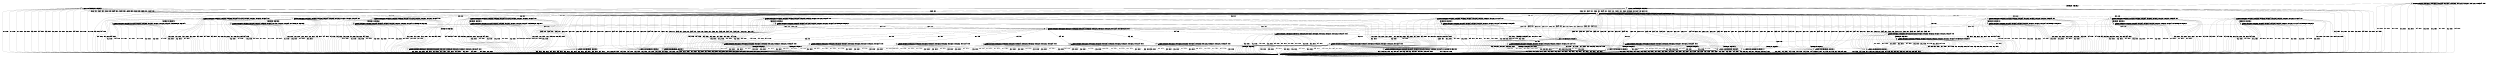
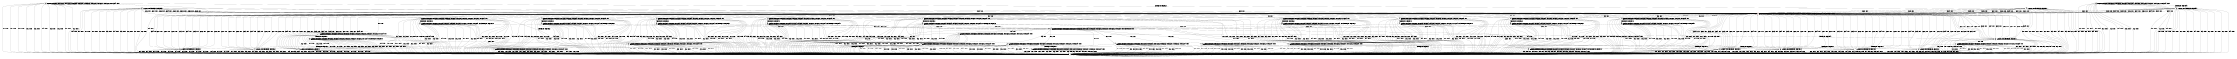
edge "24" -> "23": removed, label "IIN_9 / OOK"
edge "21" -> "42": now "14" -> "42"
